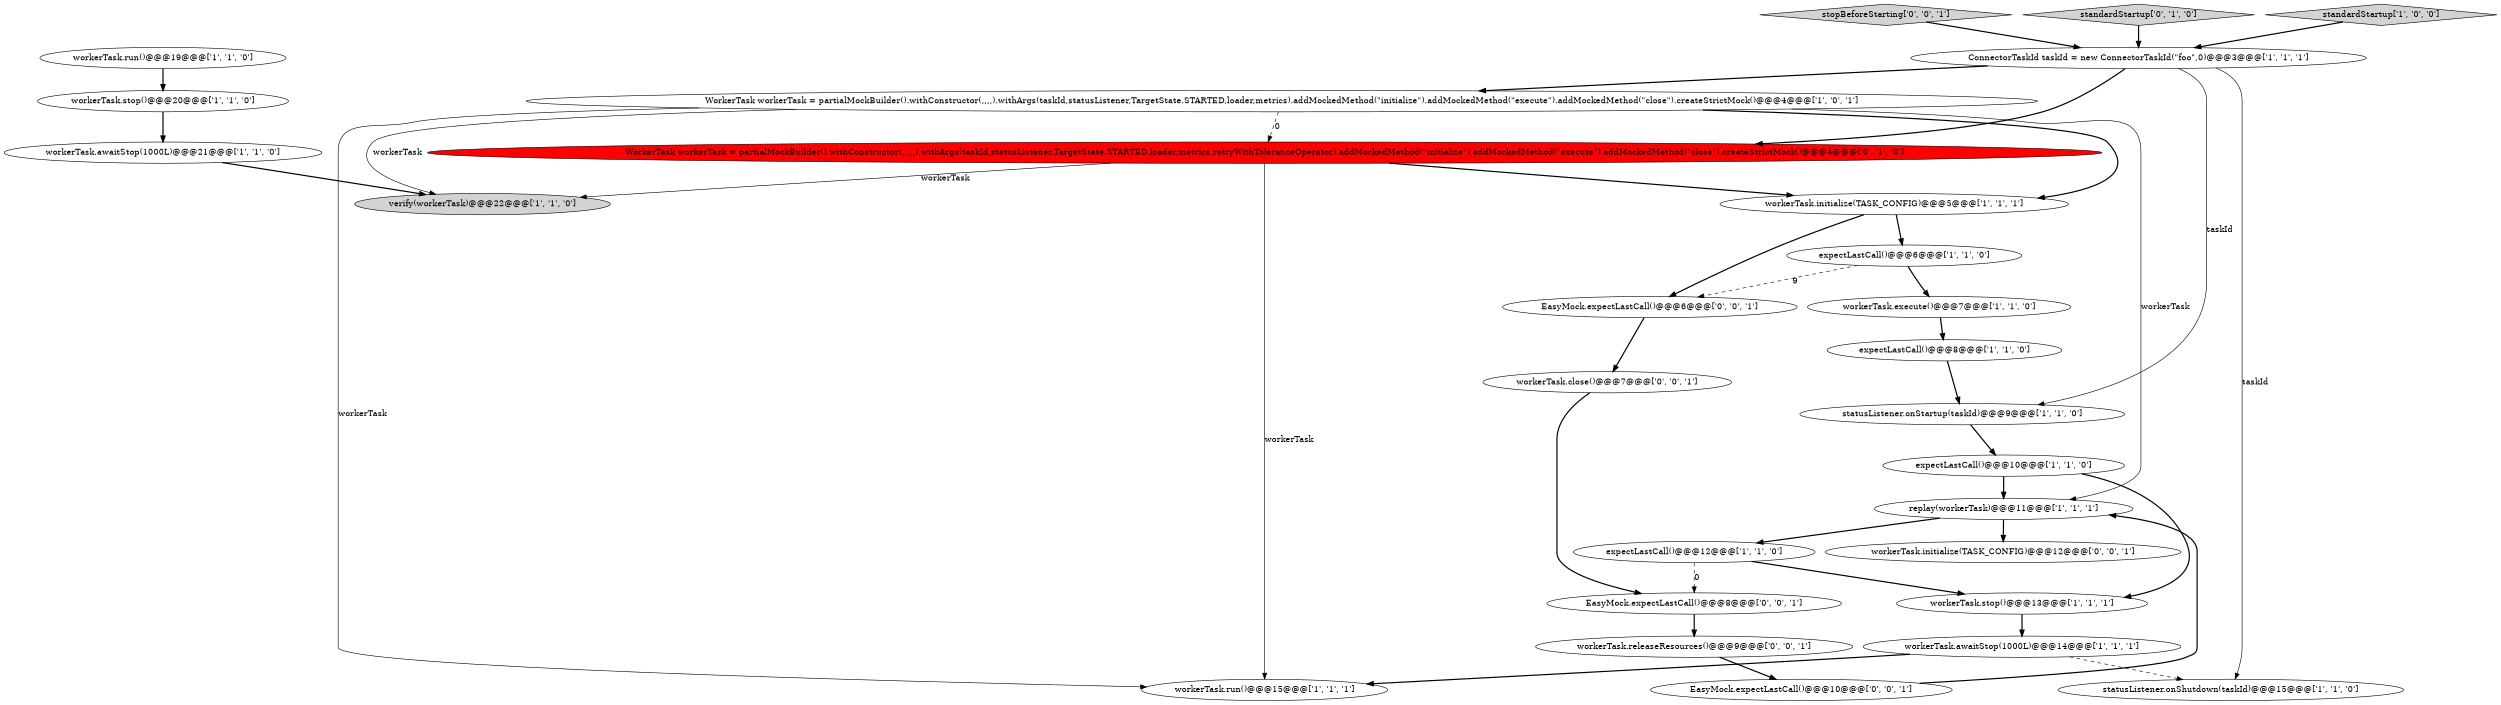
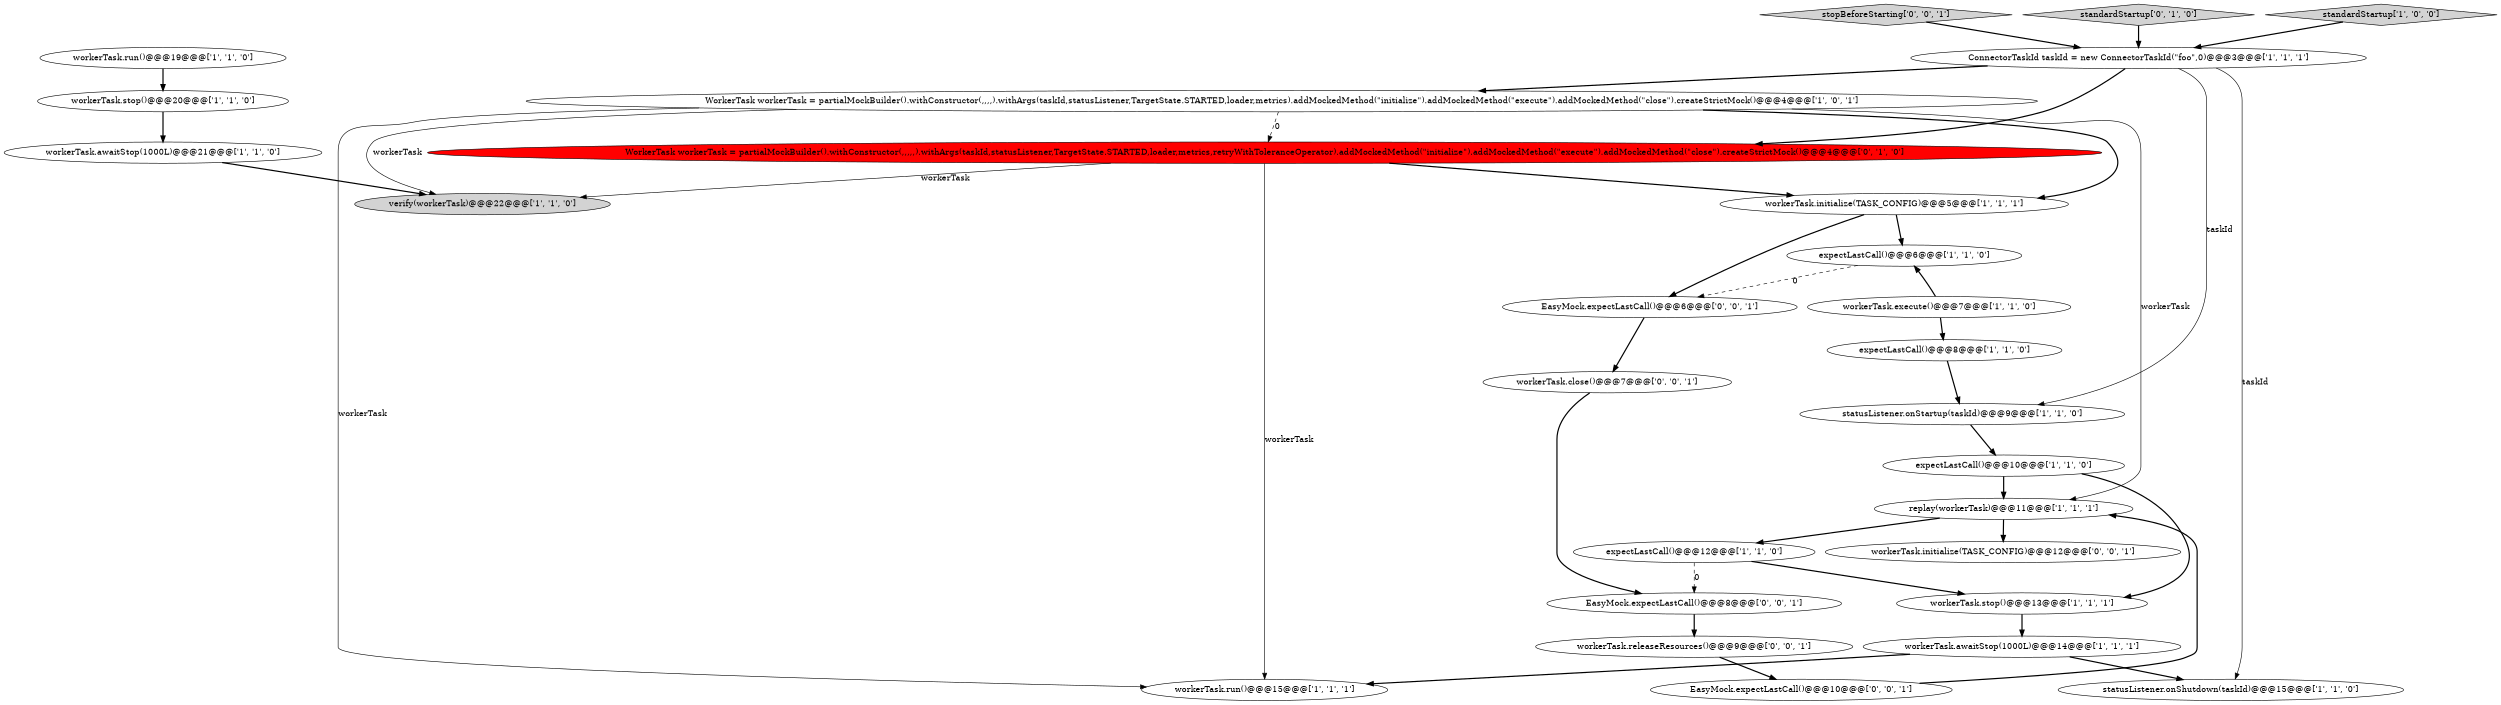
edge "expectLastCall()@@@6@@@['1', '1', '0']" -> "workerTask.execute()@@@7@@@['1', '1', '0']": reversed
edge "expectLastCall()@@@6@@@['1', '1', '0']" -> "EasyMock.expectLastCall()@@@6@@@['0', '0', '1']": label "9" -> "0"
edge "workerTask.awaitStop(1000L)@@@14@@@['1', '1', '1']" -> "statusListener.onShutdown(taskId)@@@15@@@['1', '1', '0']": style dashed -> bold
